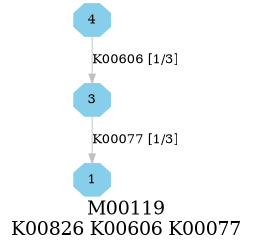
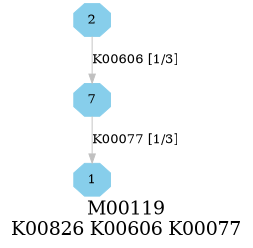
node "4": label "4" -> "2"
node "3": label "3" -> "7"
